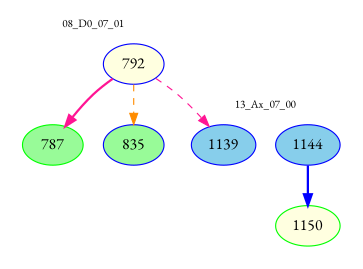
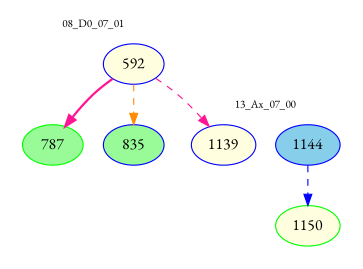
node "792": label "792" -> "592"
node "1139": fillcolor skyblue -> lightyellow
edge "1144" -> "1150": style bold -> dashed
